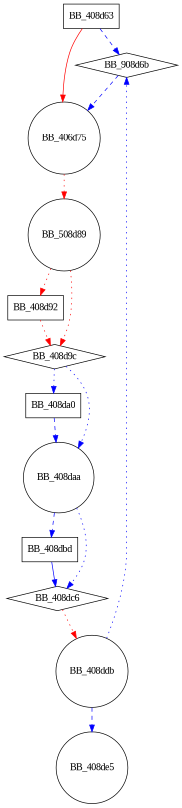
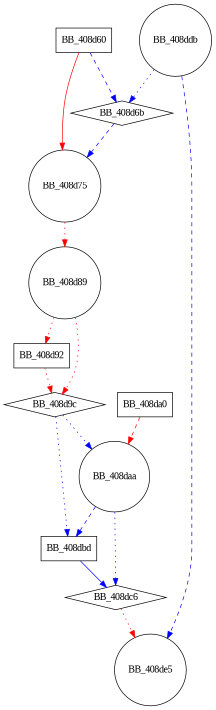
node "BB_408d63": label "BB_408d63" -> "BB_408d60"
node "BB_908d6b": label "BB_908d6b" -> "BB_408d6b"
node "BB_406d75": label "BB_406d75" -> "BB_408d75"
node "BB_508d89": label "BB_508d89" -> "BB_408d89"
edge "BB_408d9c" -> "BB_408da0": now "BB_408d9c" -> "BB_408dbd"
edge "BB_408da0" -> "BB_408daa": color blue -> red
edge "BB_408dc6" -> "BB_408ddb": now "BB_408dc6" -> "BB_408de5"
